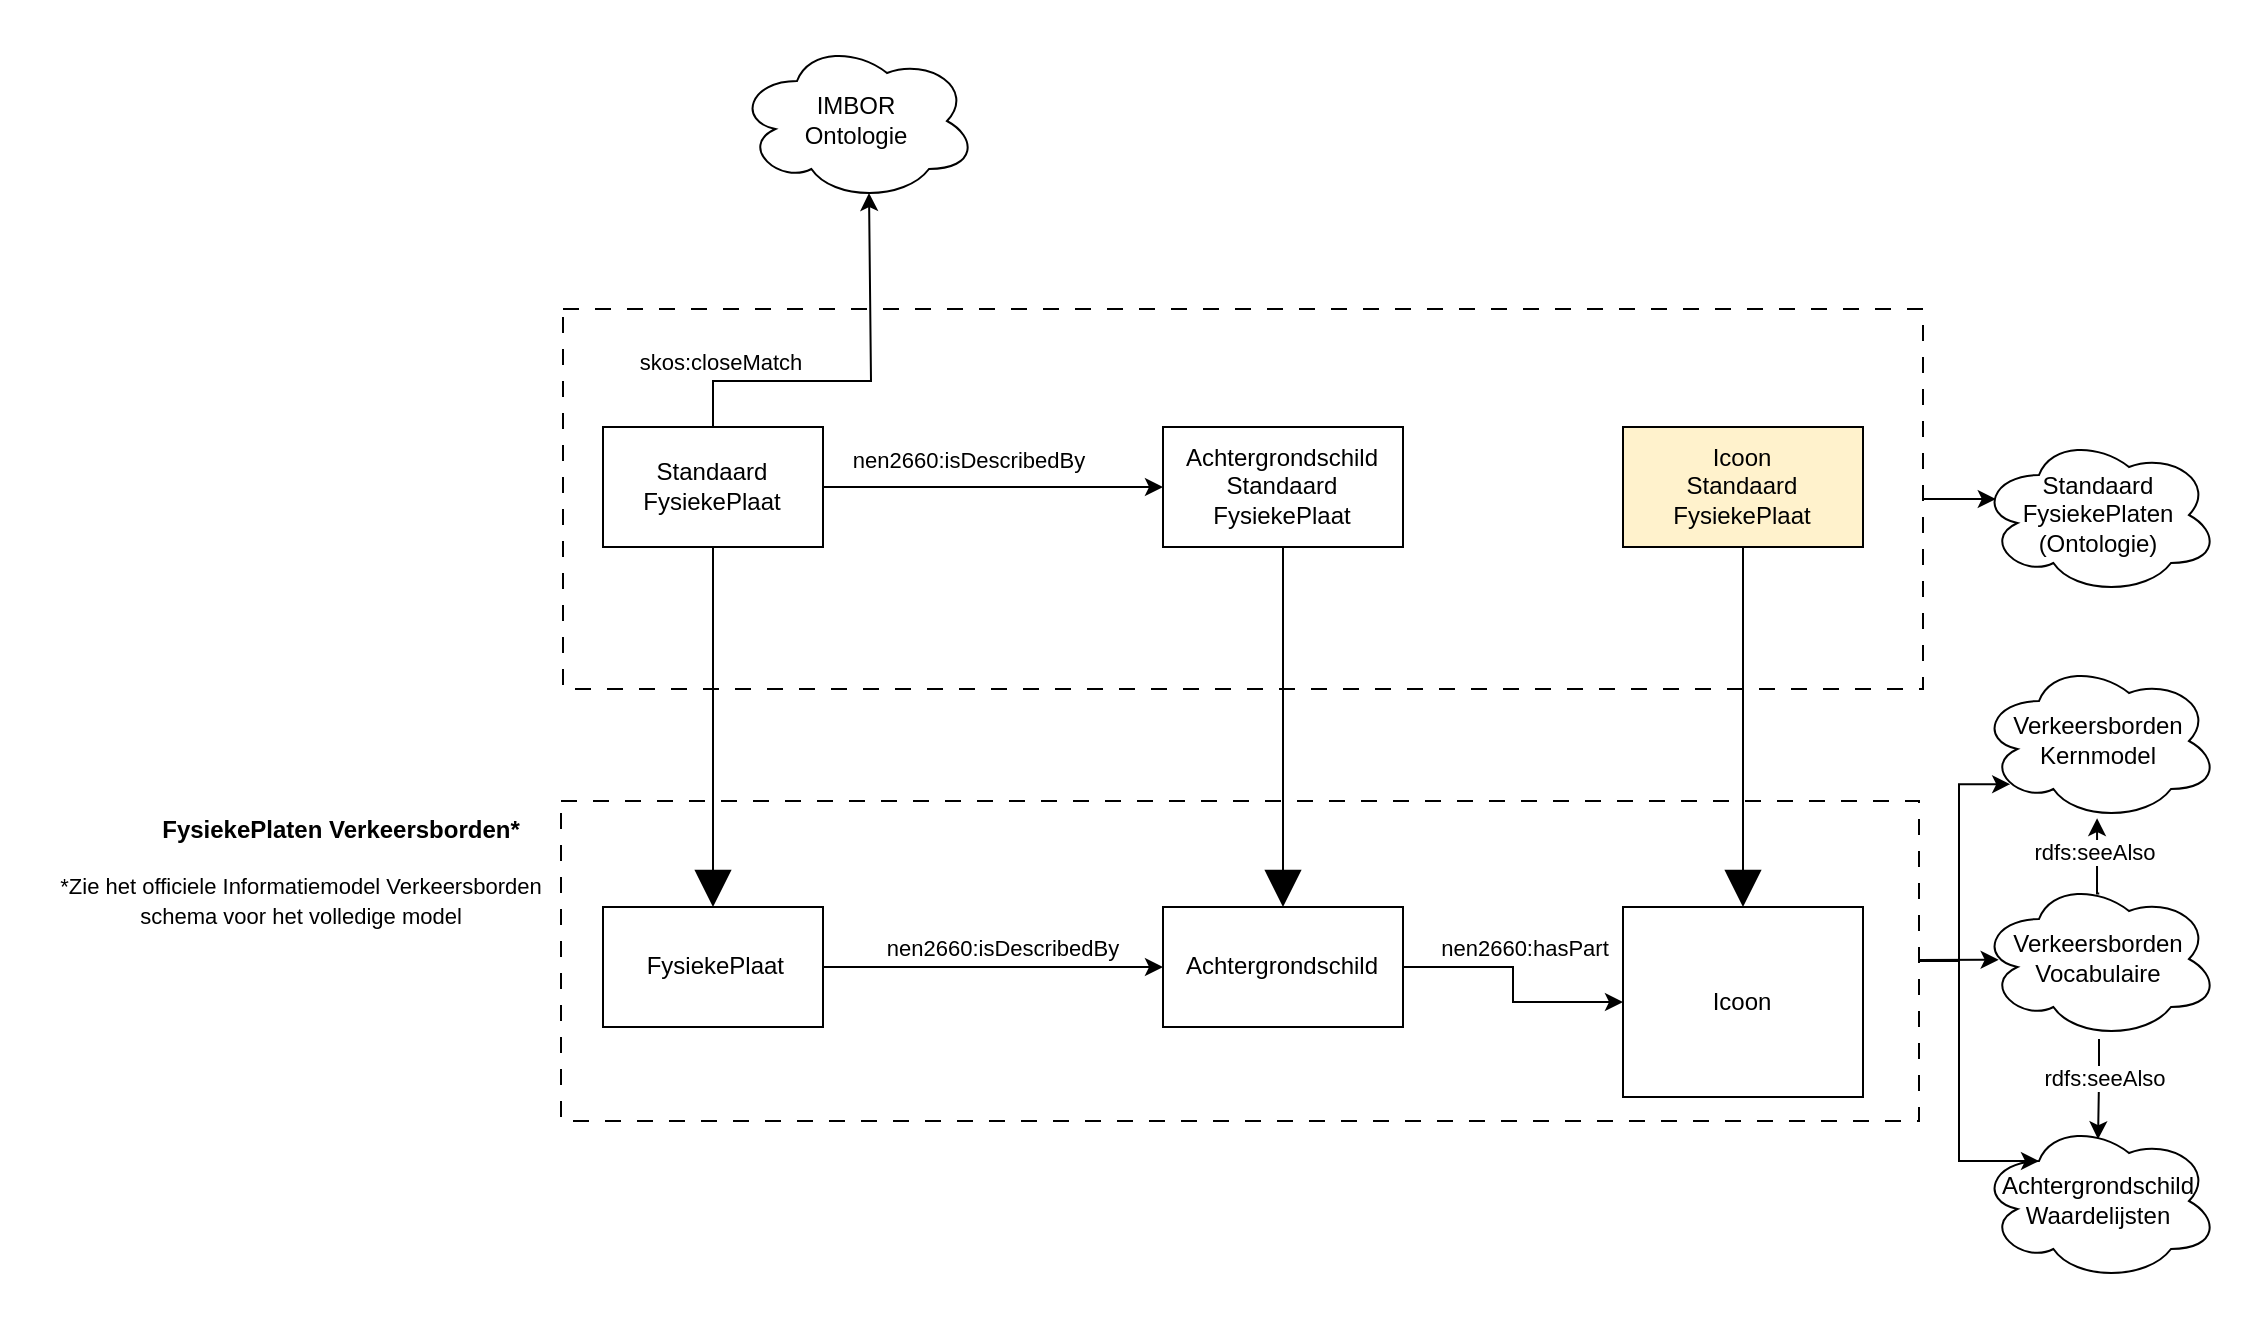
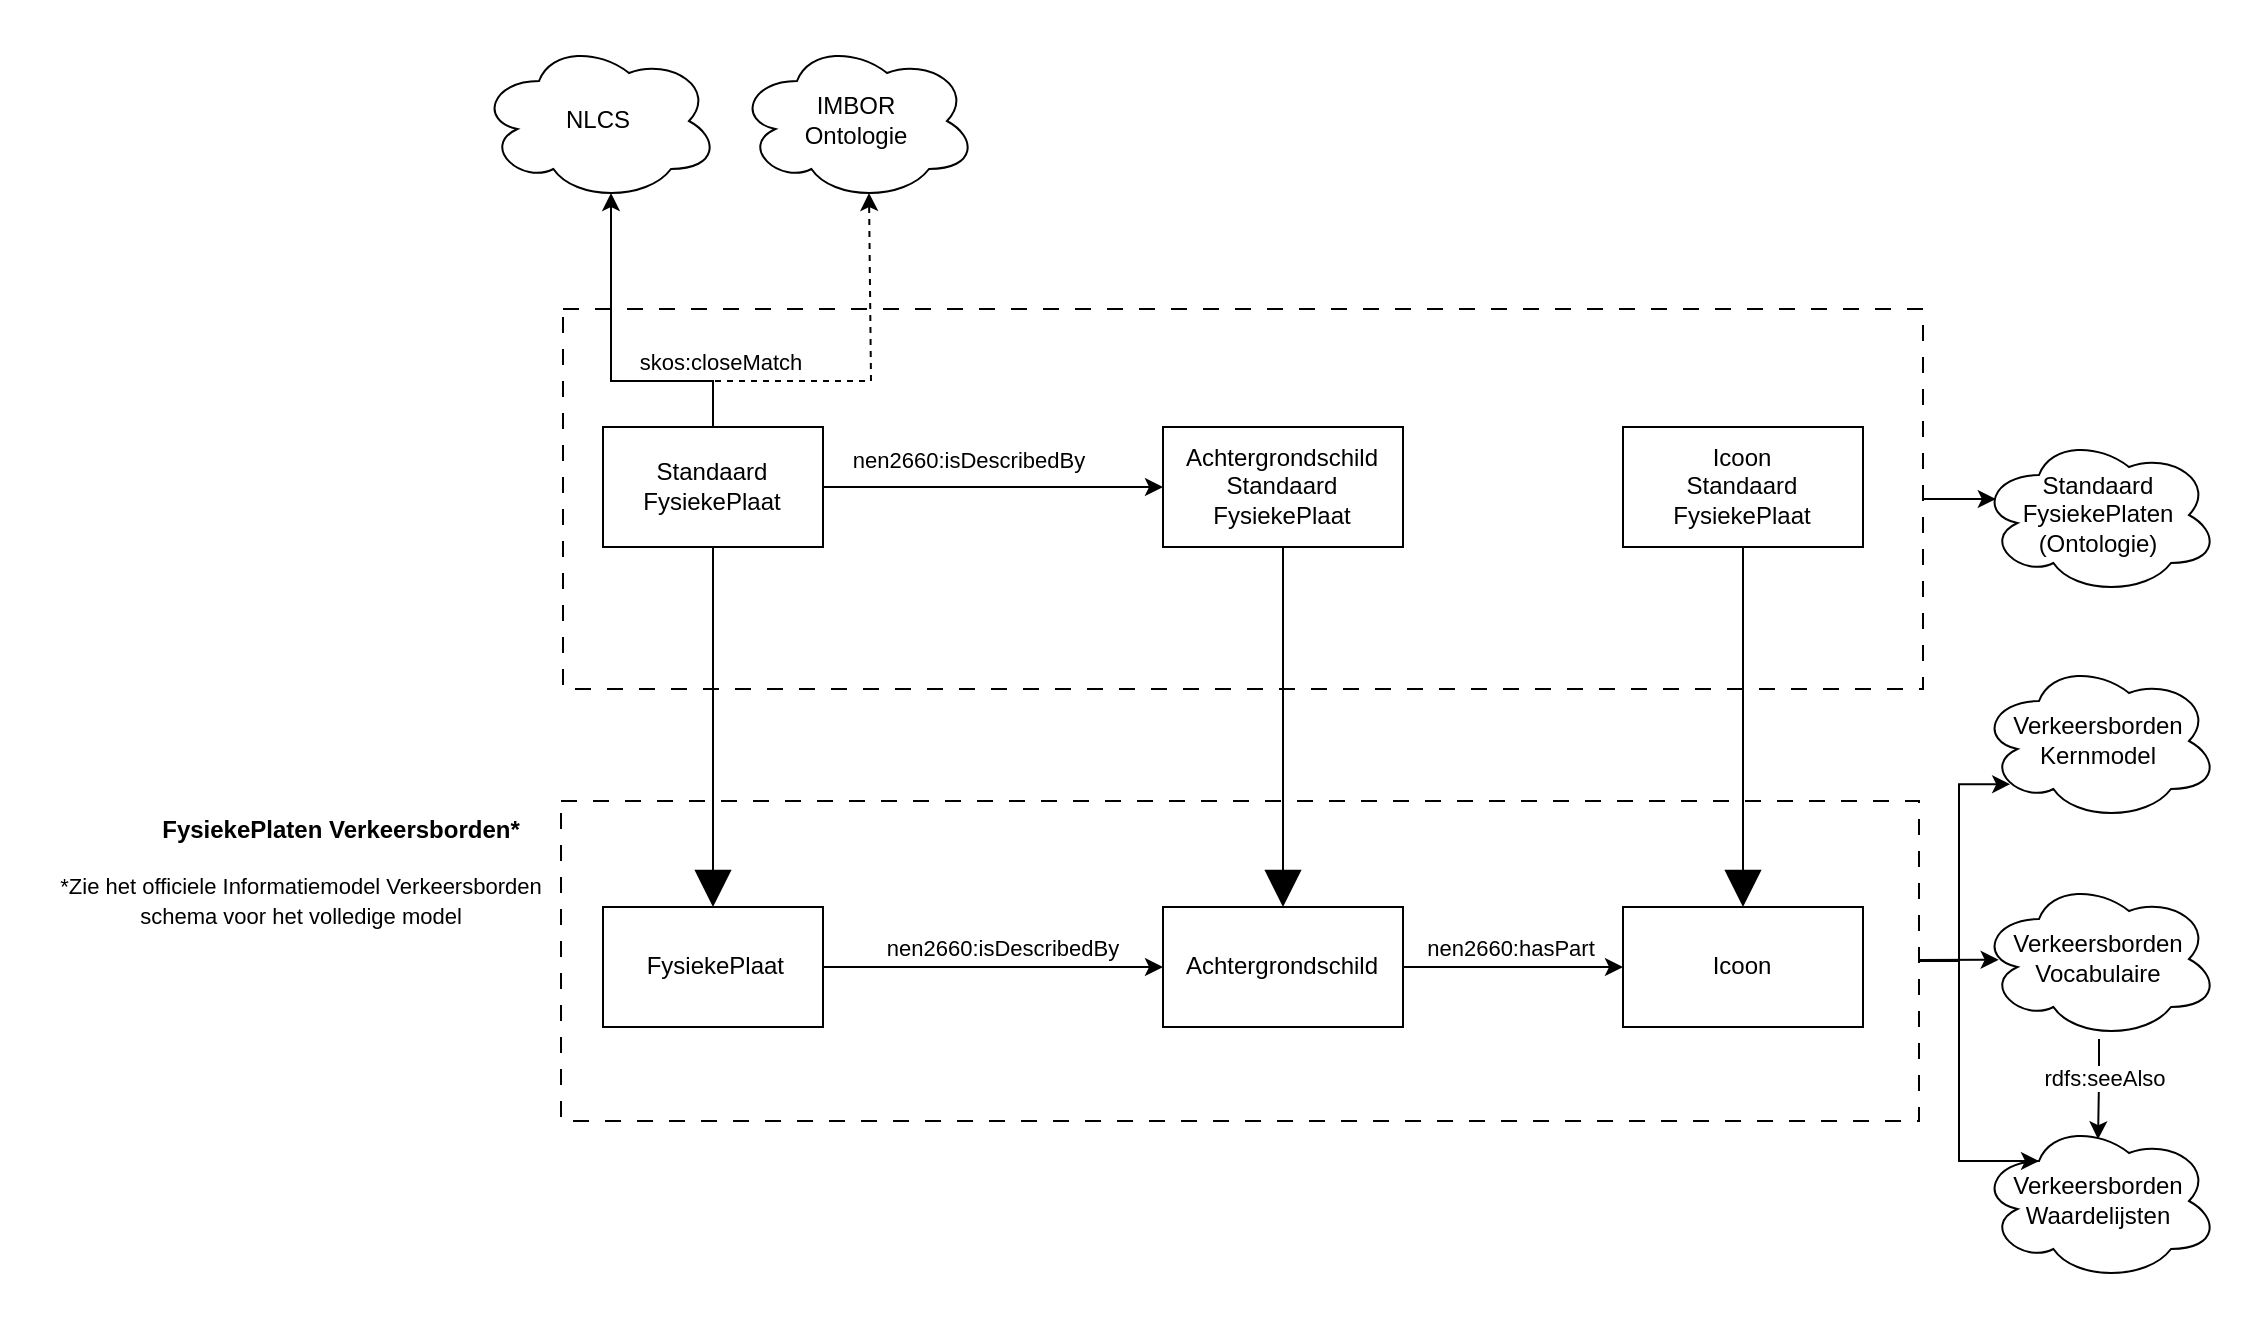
node "NLCS": added
edge "Standaard FysiekePlaat" -> "NLCS": added
edge "Standaard FysiekePlaat" -> "IMBOR Ontologie": style solid -> dashed
node "Icoon Standaard FysiekePlaat": fillcolor #fff2cc -> #ffffff
edge "Verkeersborden Vocabulaire" -> "Verkeersborden Kernmodel": removed, label "rdfs:seeAlso"
node "Icoon": size 240x190 -> 240x120
node "Achtergrondschild Waardelijsten": label "Achtergrondschild Waardelijsten" -> "Verkeersborden Waardelijsten"
